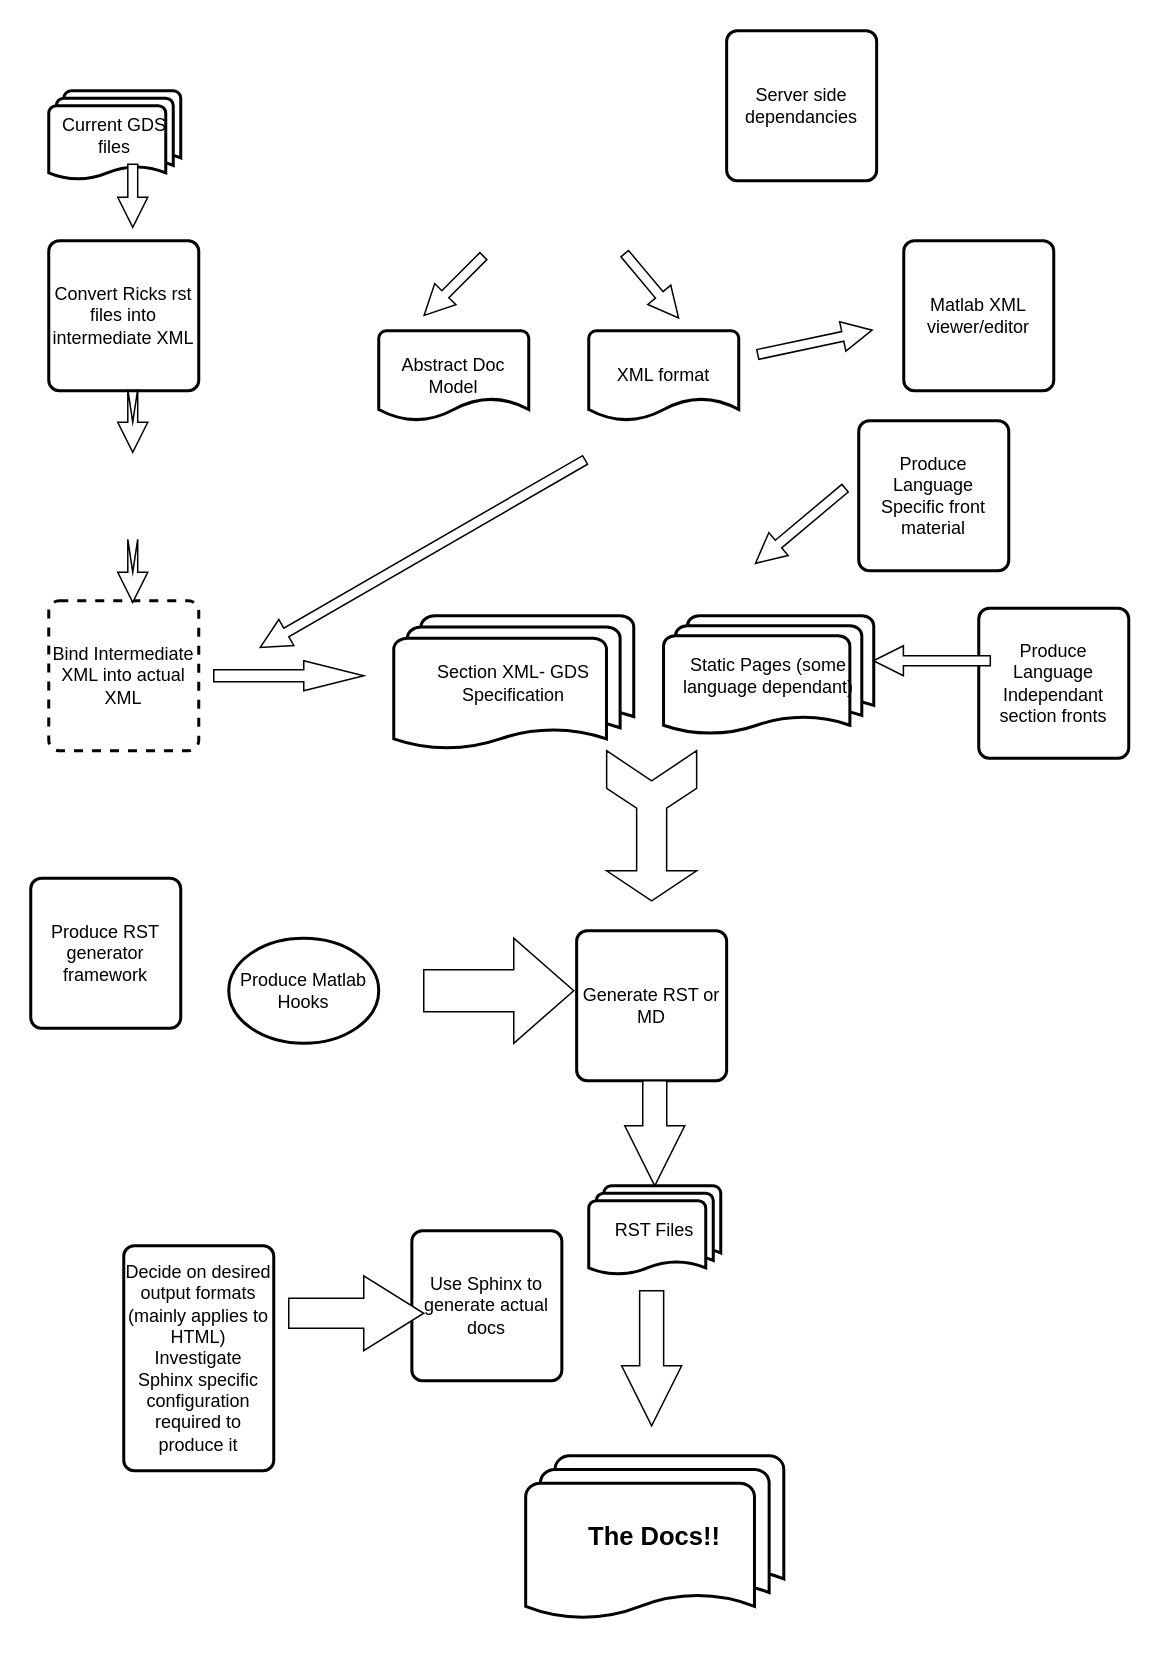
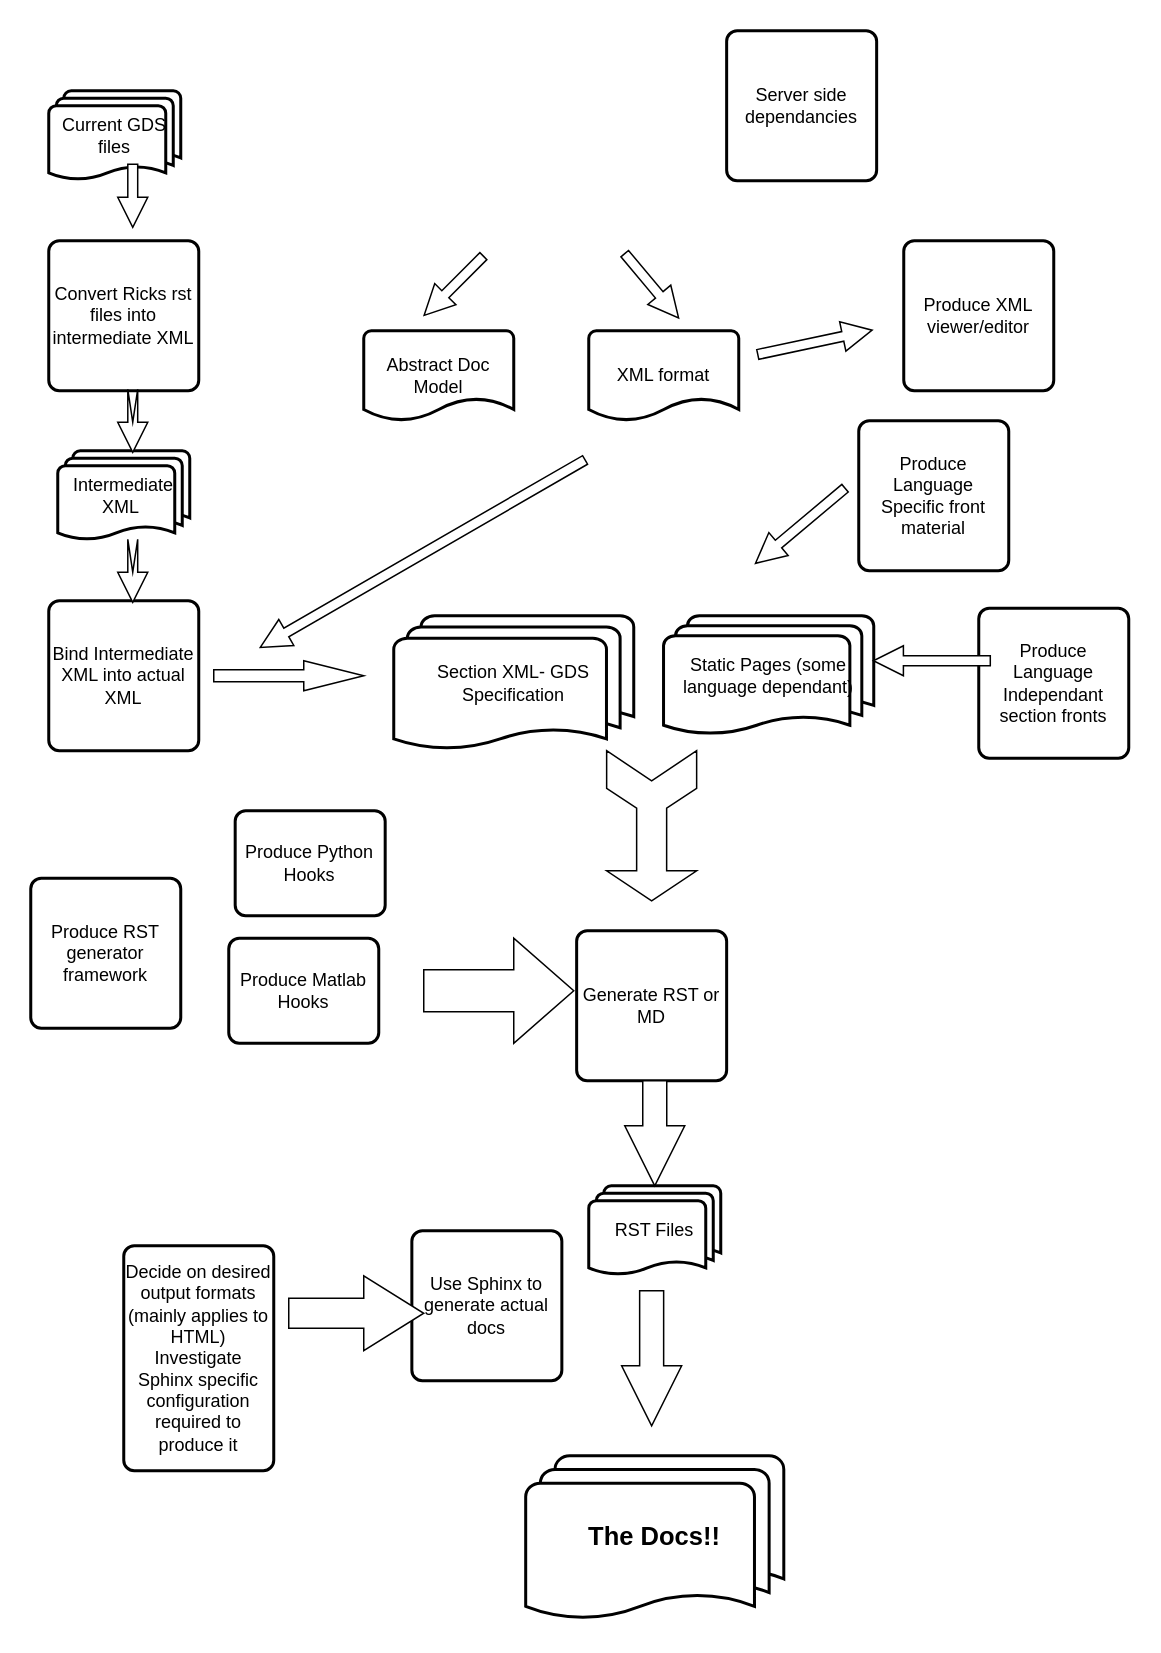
node "Matlab XML viewer/editor": label "Matlab XML viewer/editor" -> "Produce XML viewer/editor"
node "Abstract Doc Model": moved (454, 376) -> (439, 376)
node "Intermediate XML": added
node "Bind Intermediate XML into actual XML": style dashed -> solid
node "Produce Python Hooks": added
node "Produce Matlab Hooks": shape ellipse -> rounded rectangle
